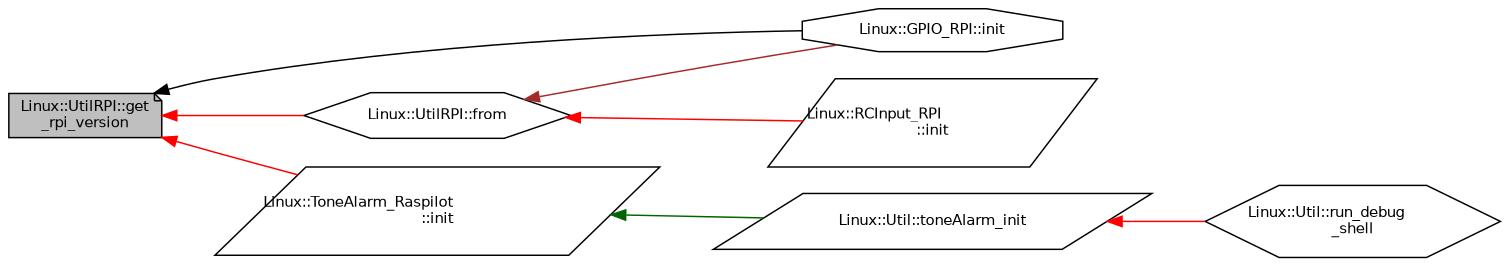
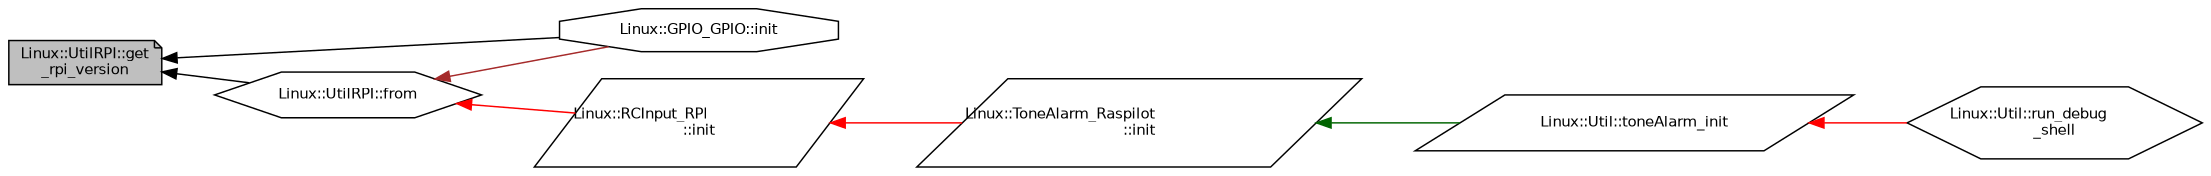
node "Linux::GPIO_RPI::init": label "Linux::GPIO_RPI::init" -> "Linux::GPIO_GPIO::init"
edge "Linux::UtilRPI::from" -> "Linux::UtilRPI::get _rpi_version": color red -> black
edge "Linux::ToneAlarm_Raspilot ::init" -> "Linux::UtilRPI::get _rpi_version": now "Linux::ToneAlarm_Raspilot ::init" -> "Linux::RCInput_RPI ::init"
